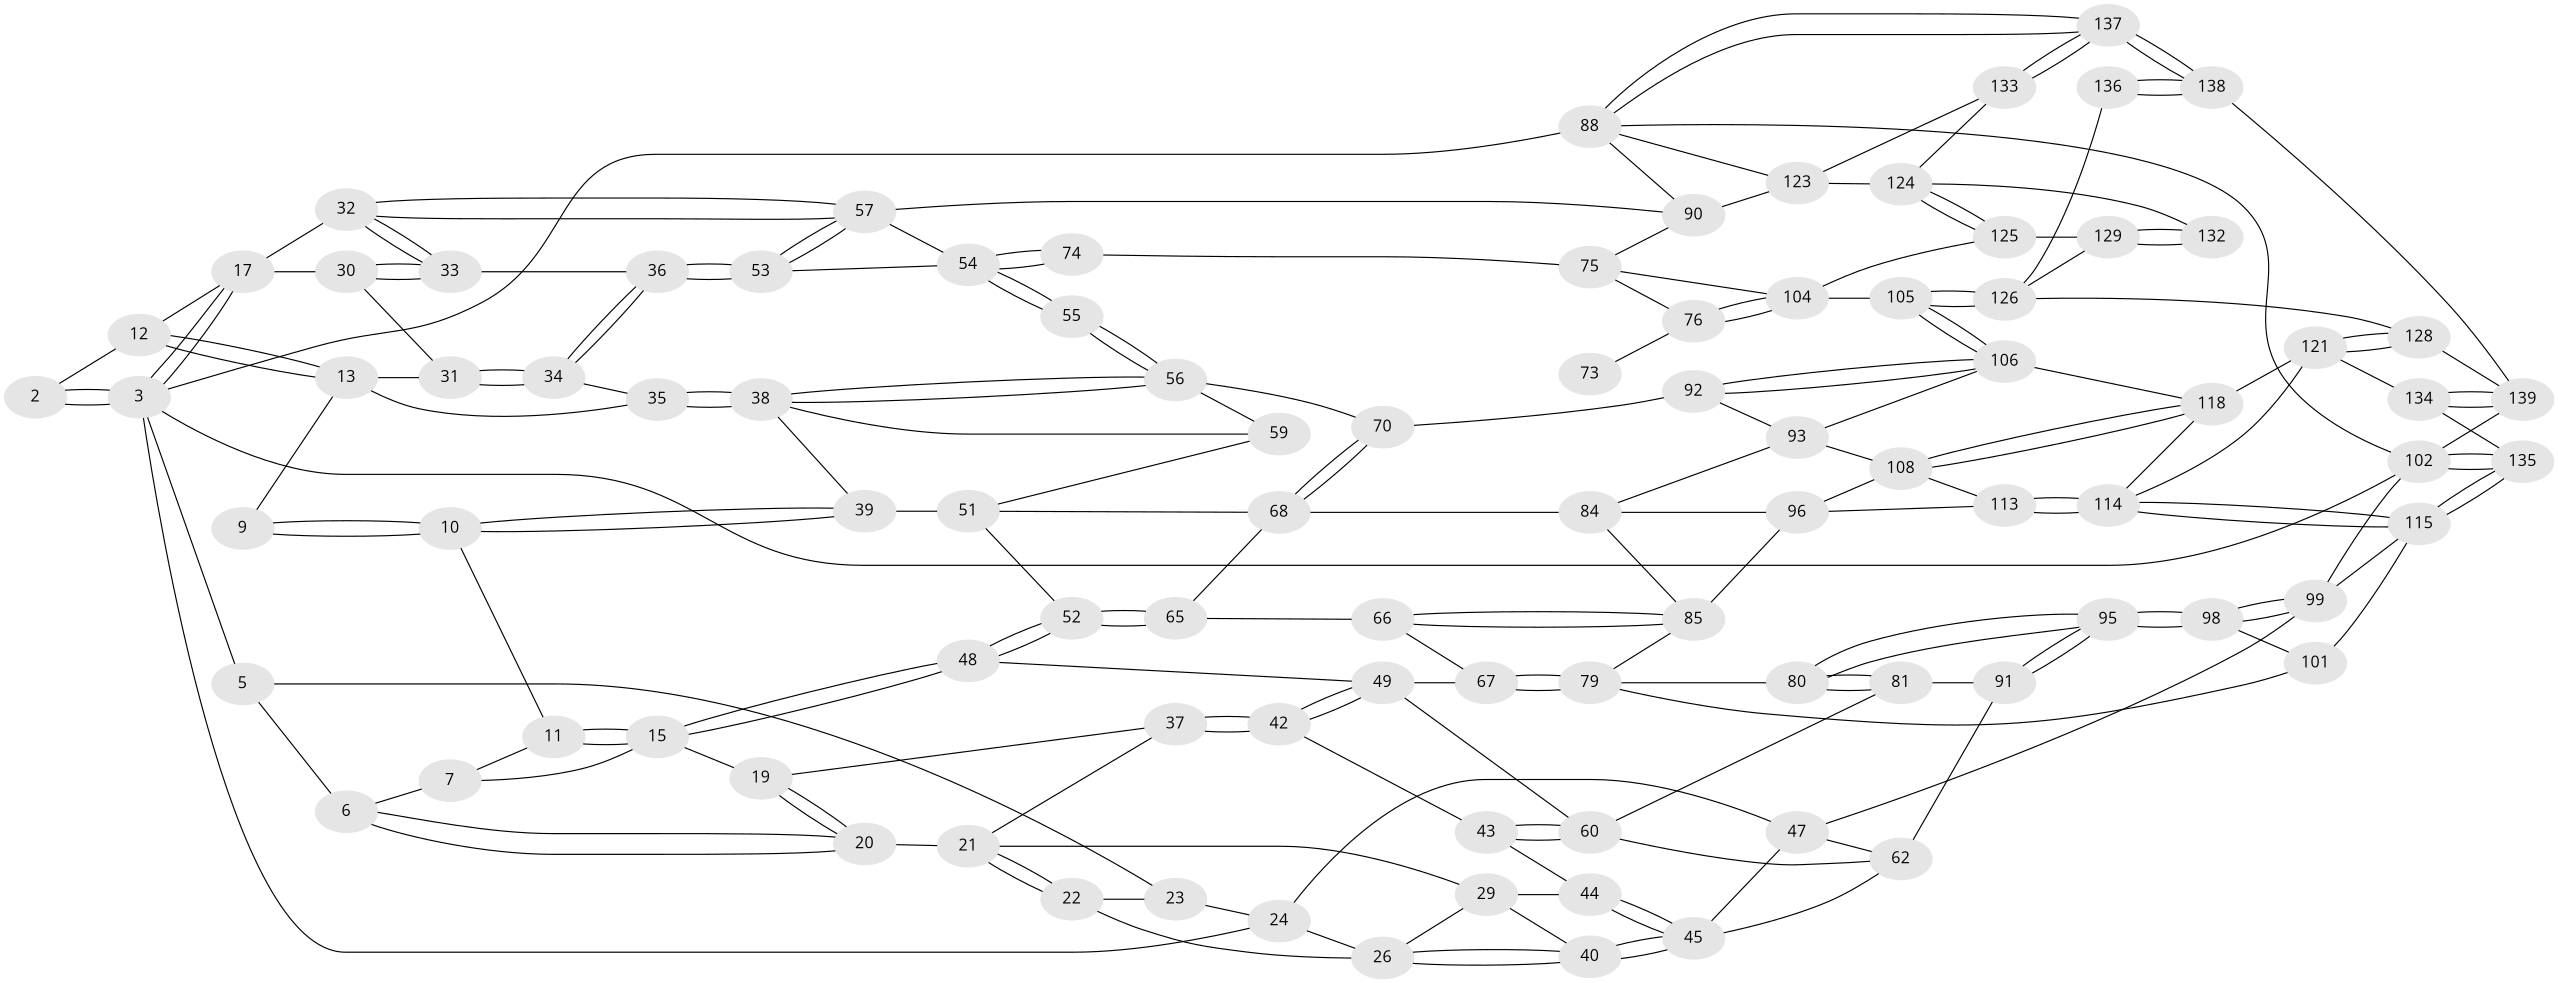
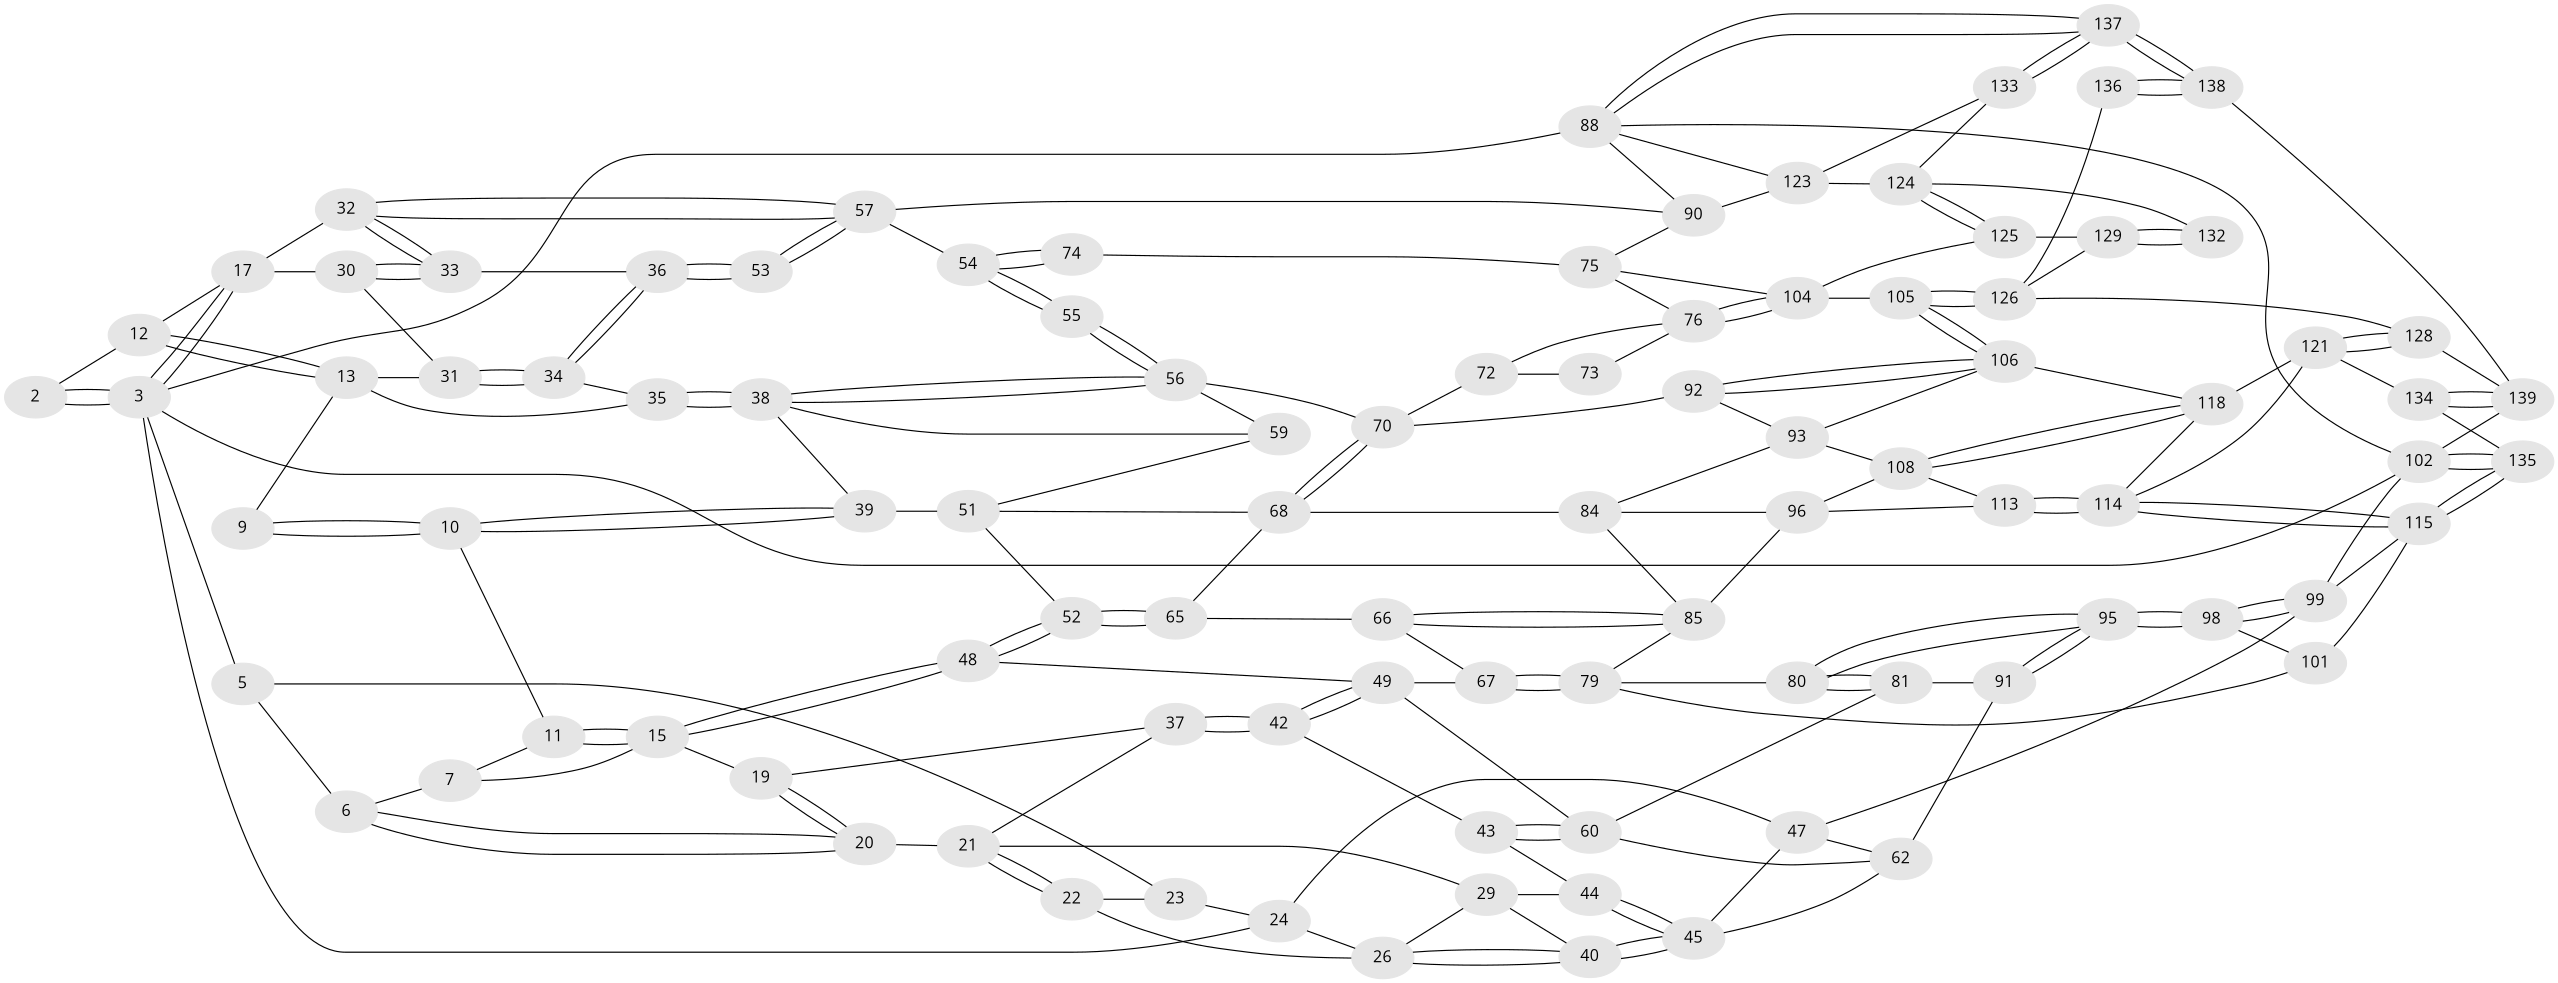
edge "54" -- "53": removed
node "72": added
